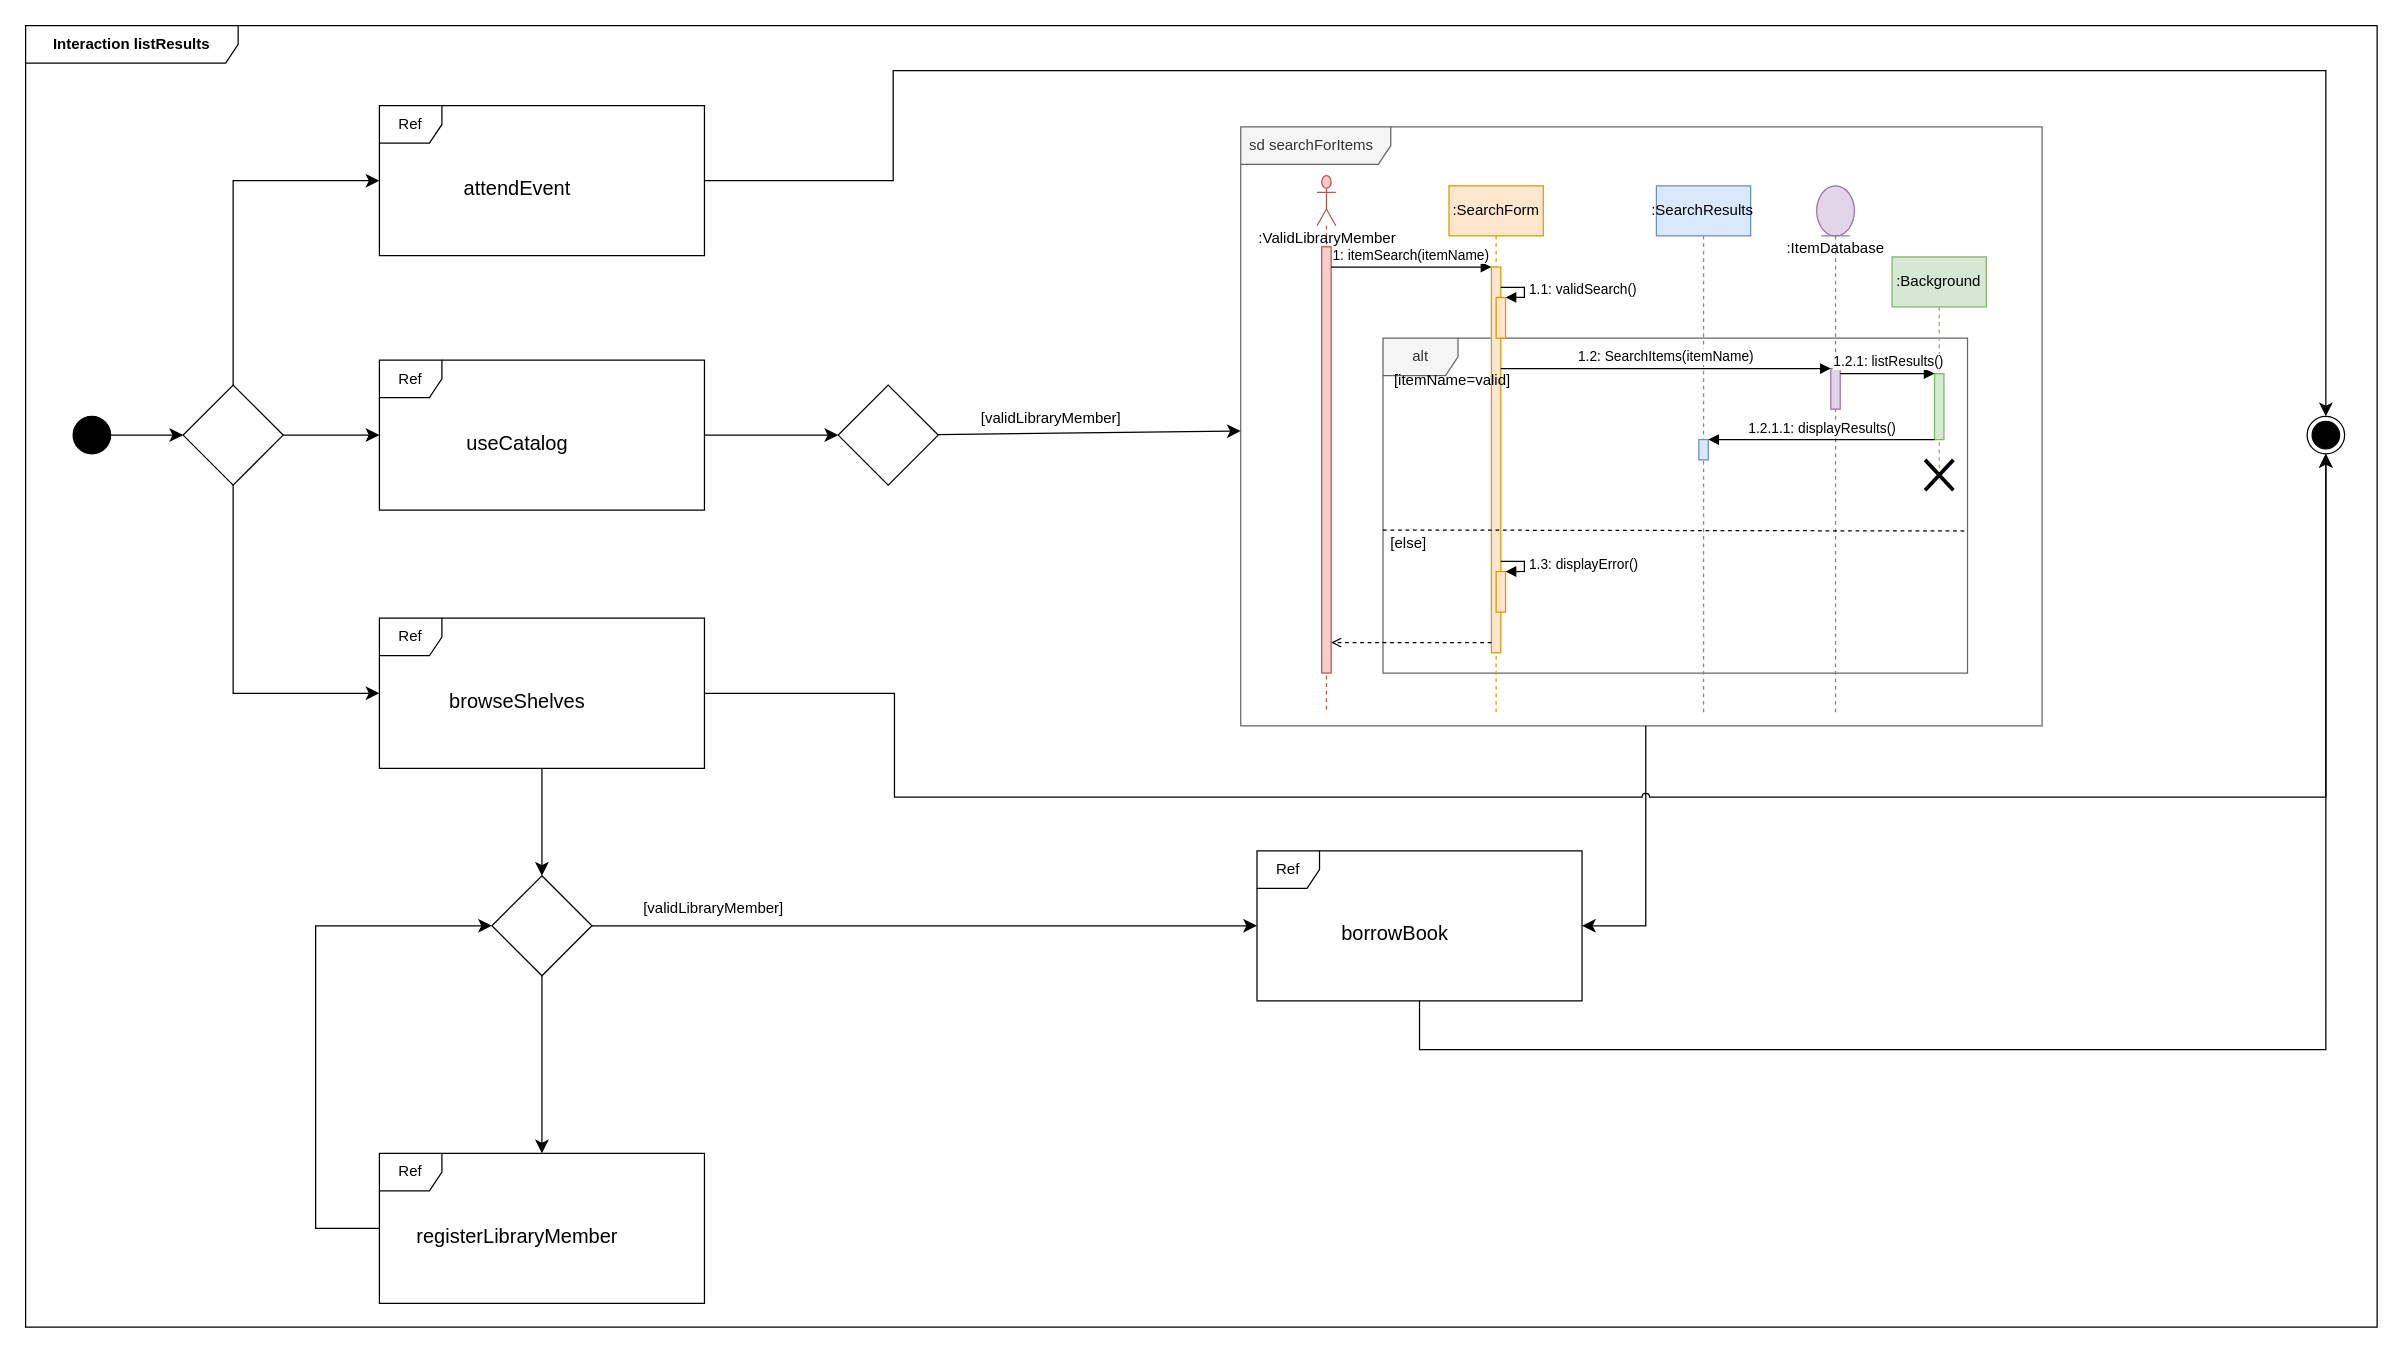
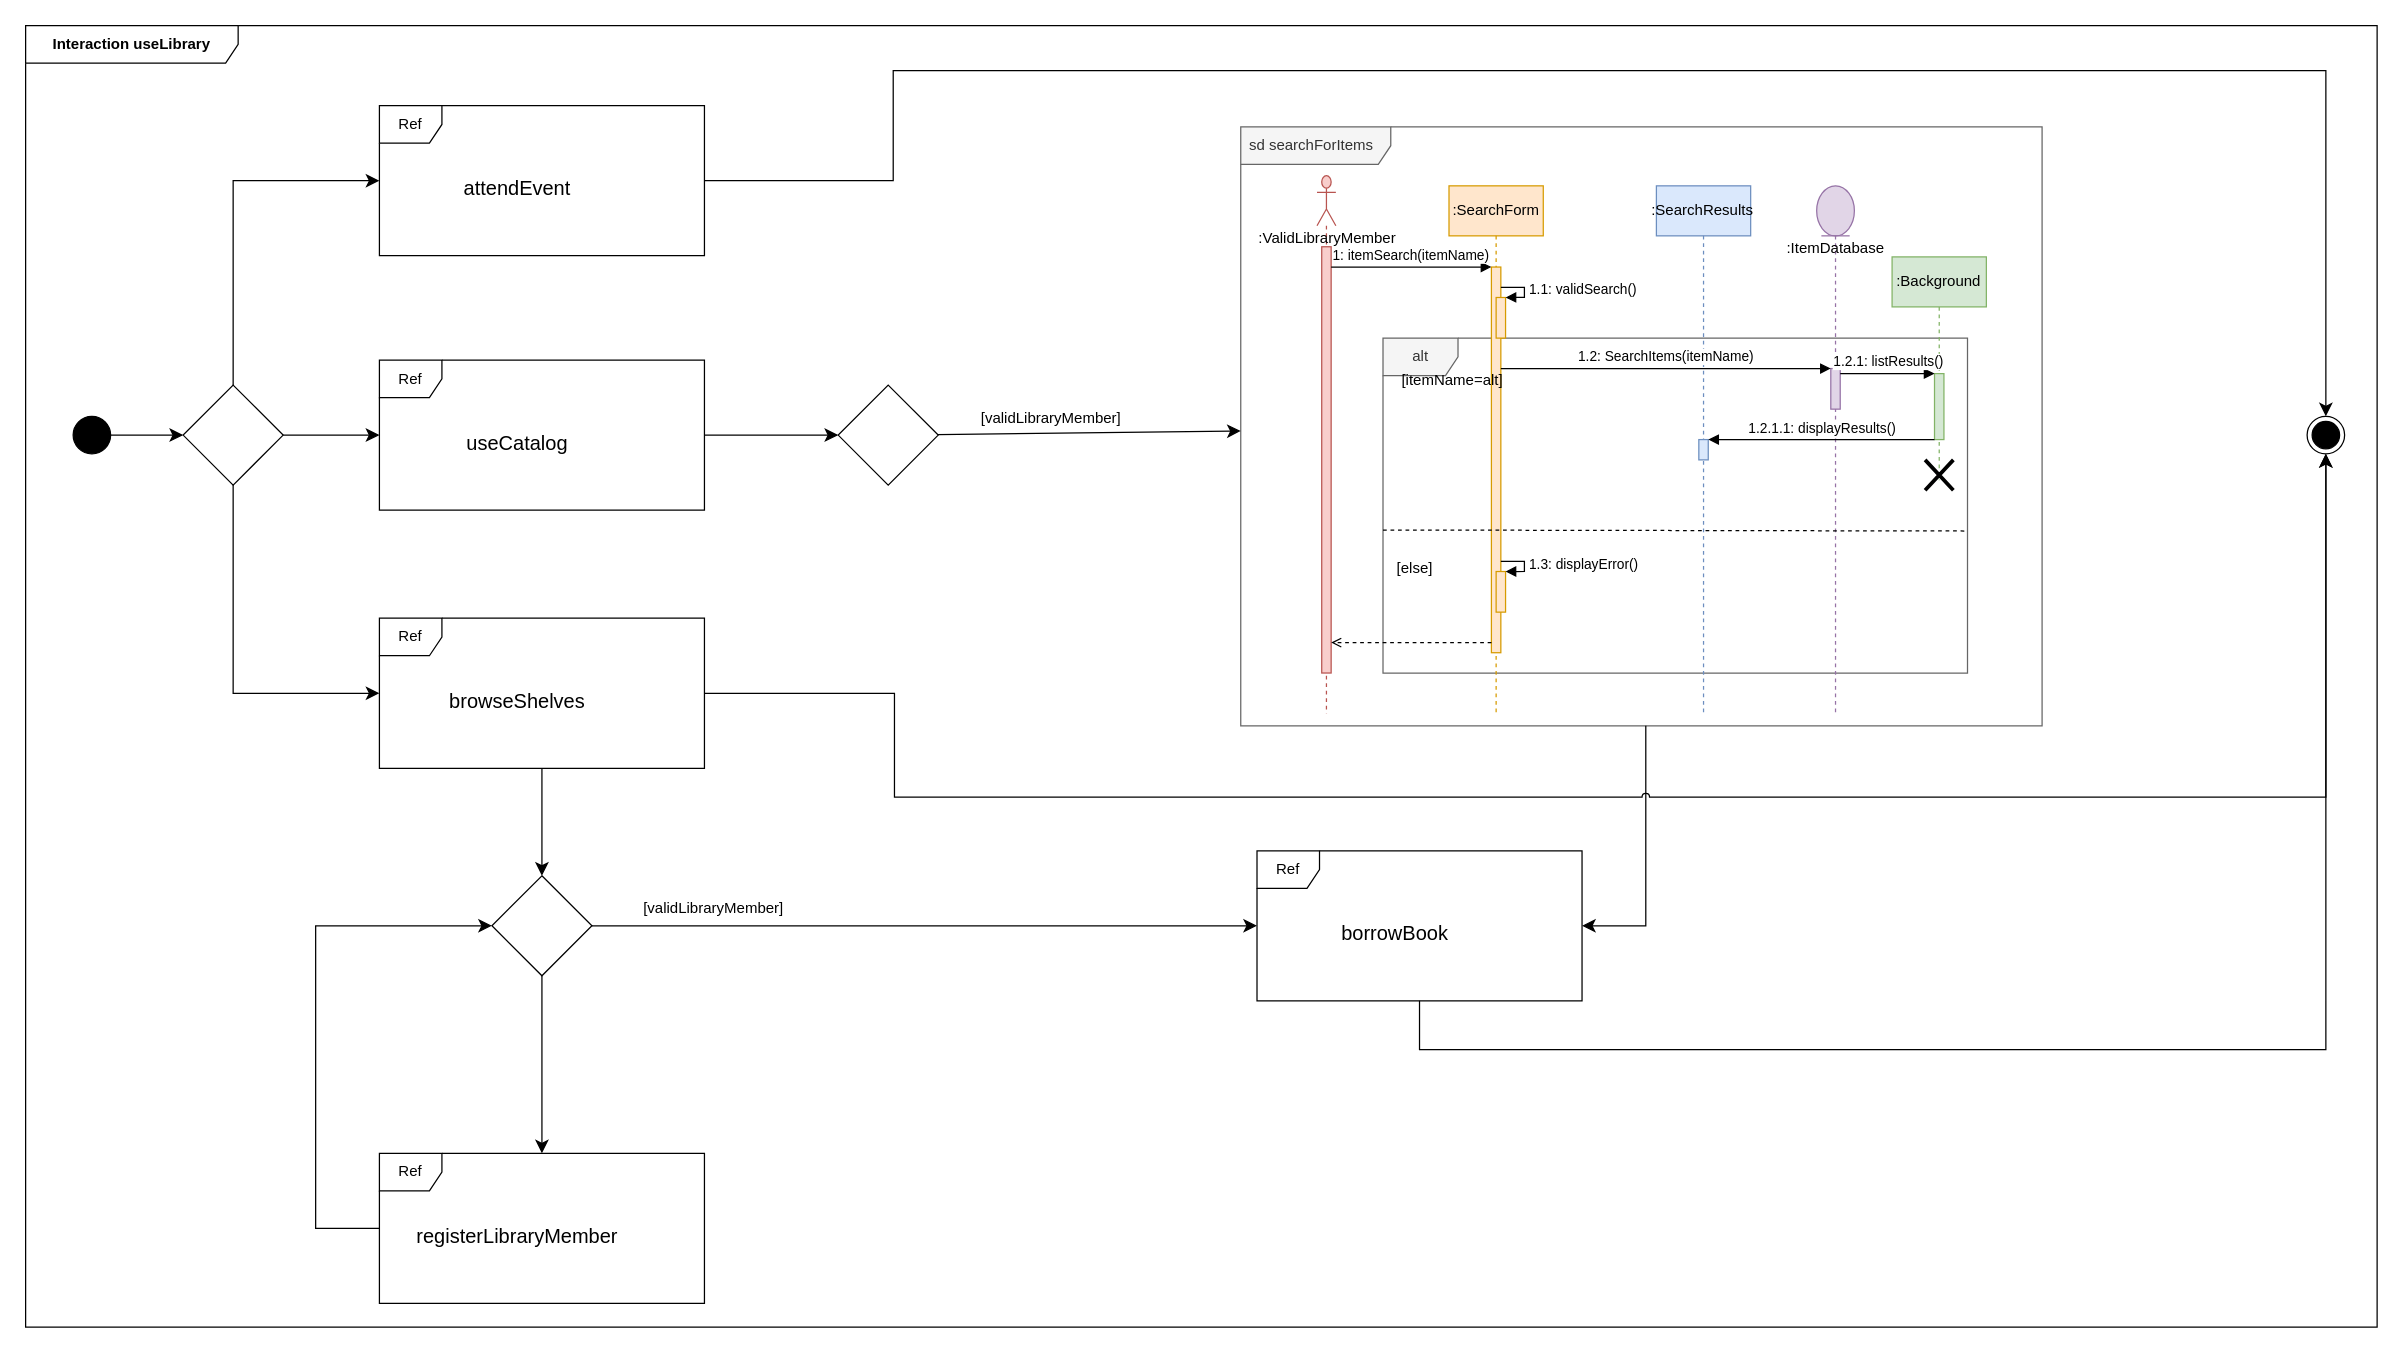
node "Interaction listResults": label "Interaction listResults" -> "Interaction useLibrary"
node "[itemName=valid]": label "[itemName=valid]" -> "[itemName=alt]"
node "[else]": moved (1408, 543) -> (1414, 568)
